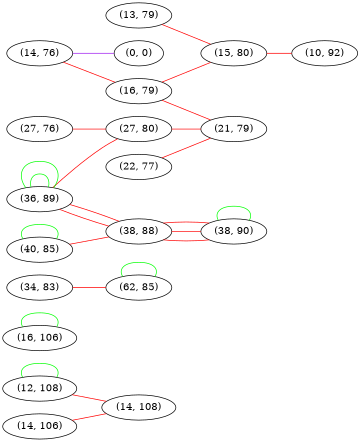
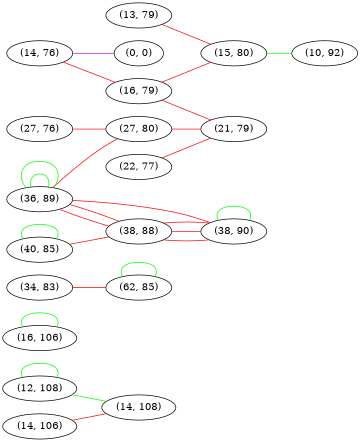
edge "(15, 80)" -- "(10, 92)": color red -> green
edge "(36, 89)" -- "(38, 90)": added
edge "(12, 108)" -- "(14, 108)": color red -> green
